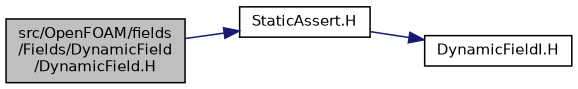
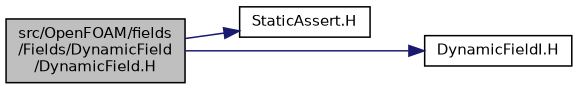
edge "StaticAssert.H" -> "DynamicFieldI.H": now "src/OpenFOAM/fields /Fields/DynamicField /DynamicField.H" -> "DynamicFieldI.H"
